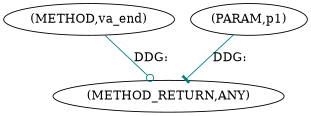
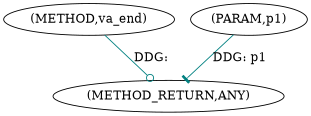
edge "(PARAM,p1)" -> "(METHOD_RETURN,ANY)": label "DDG: " -> "DDG: p1"
